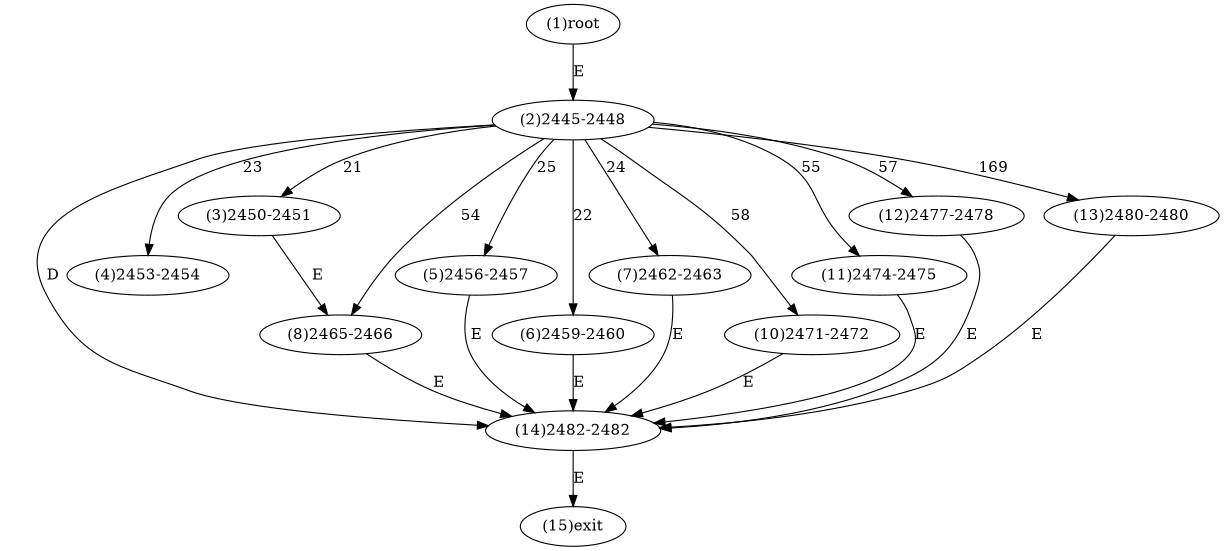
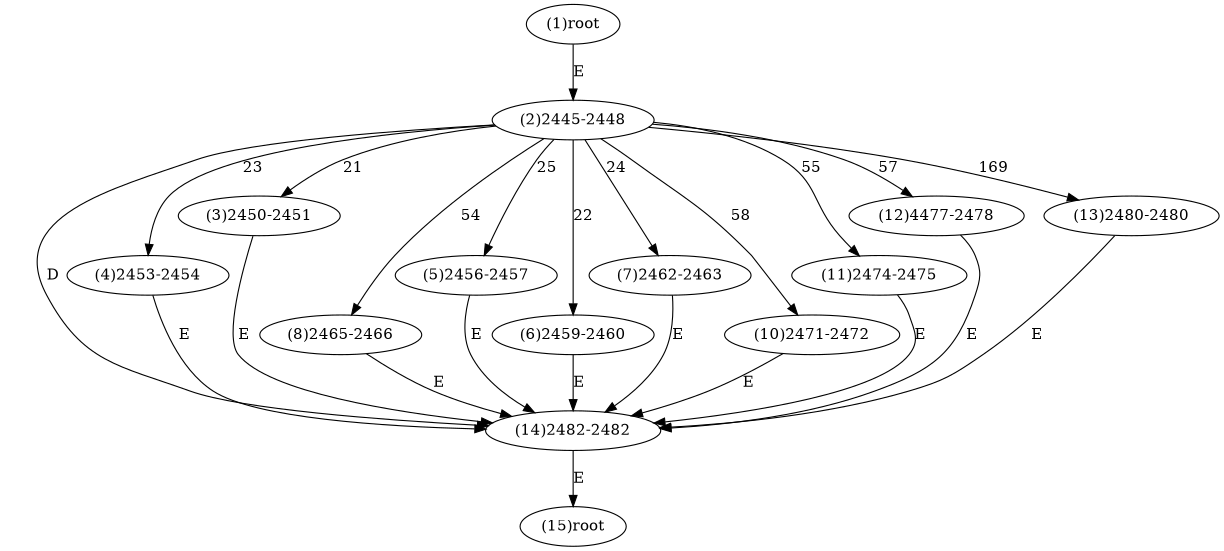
node "(12)2477-2478": label "(12)2477-2478" -> "(12)4477-2478"
edge "(3)2450-2451" -> "(8)2465-2466": now "(3)2450-2451" -> "(14)2482-2482"
edge "(4)2453-2454" -> "(14)2482-2482": added, label "E"
node "(15)exit": label "(15)exit" -> "(15)root"
